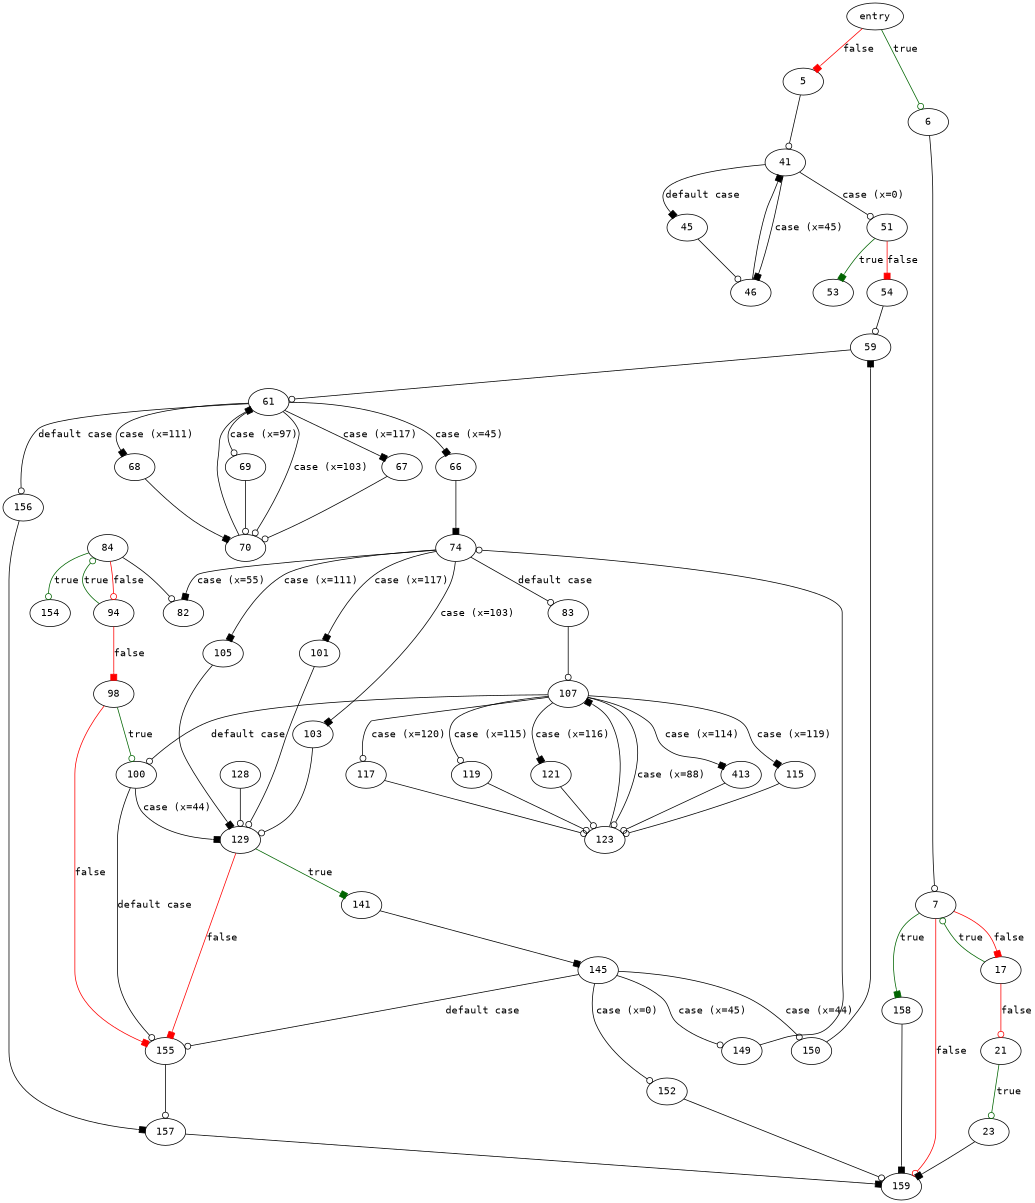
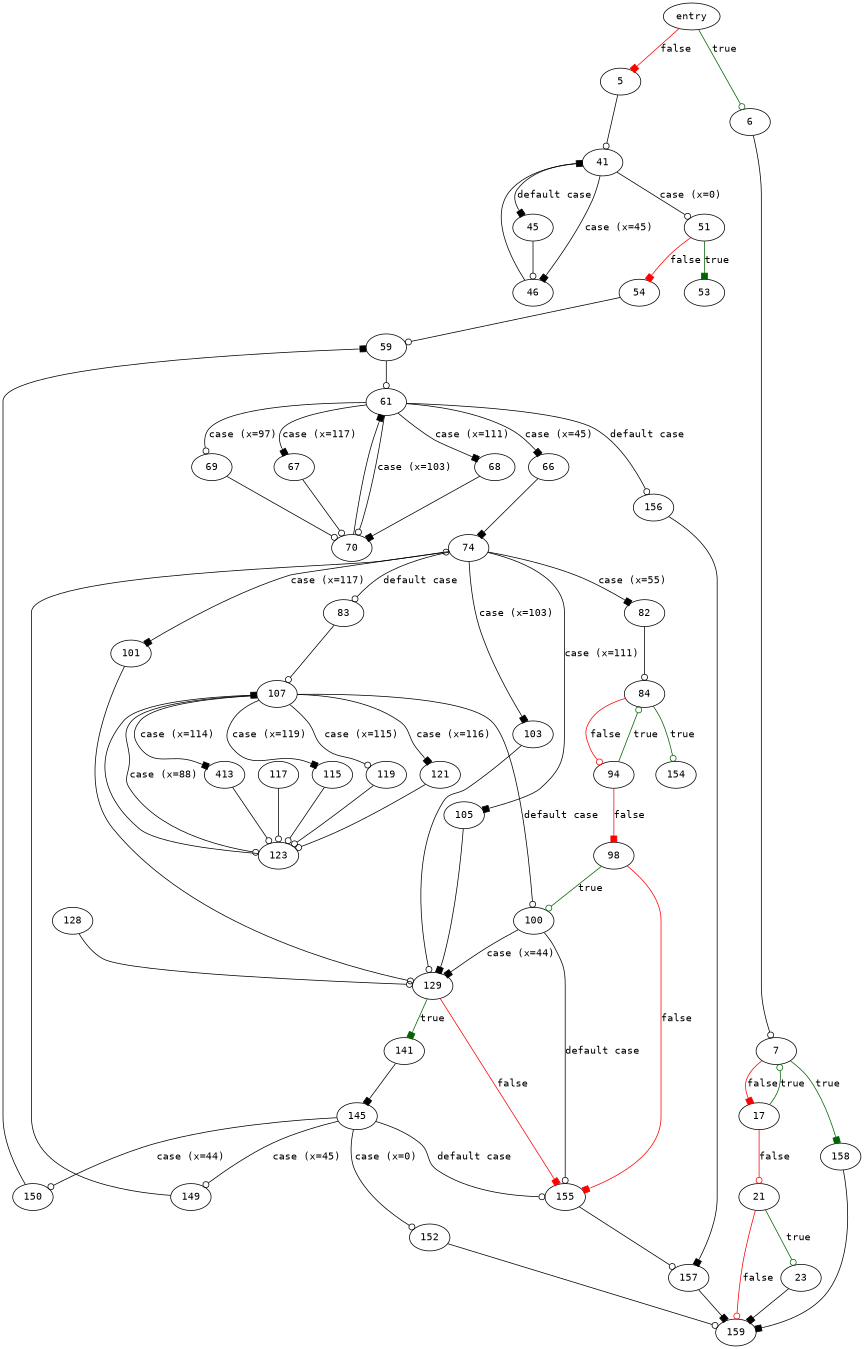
edge "84" -> "82": reversed
edge "107" -> "117": removed, label "case (x=120)"
edge "7" -> "159": now "21" -> "159"
